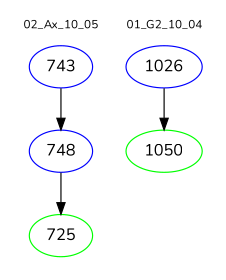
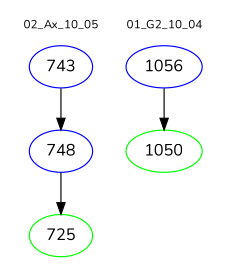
node "1026": label "1026" -> "1056"
